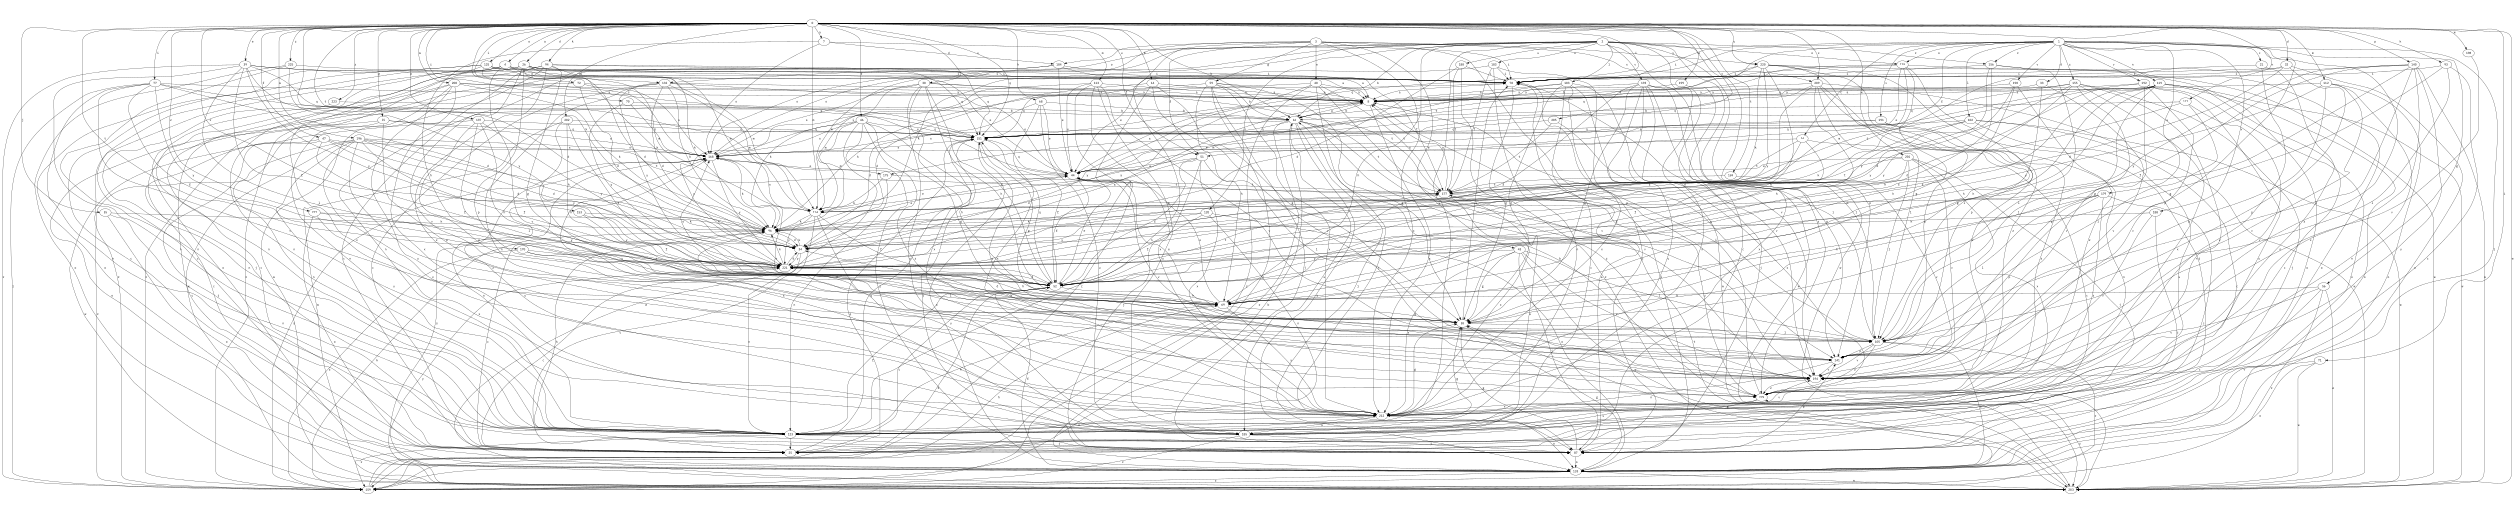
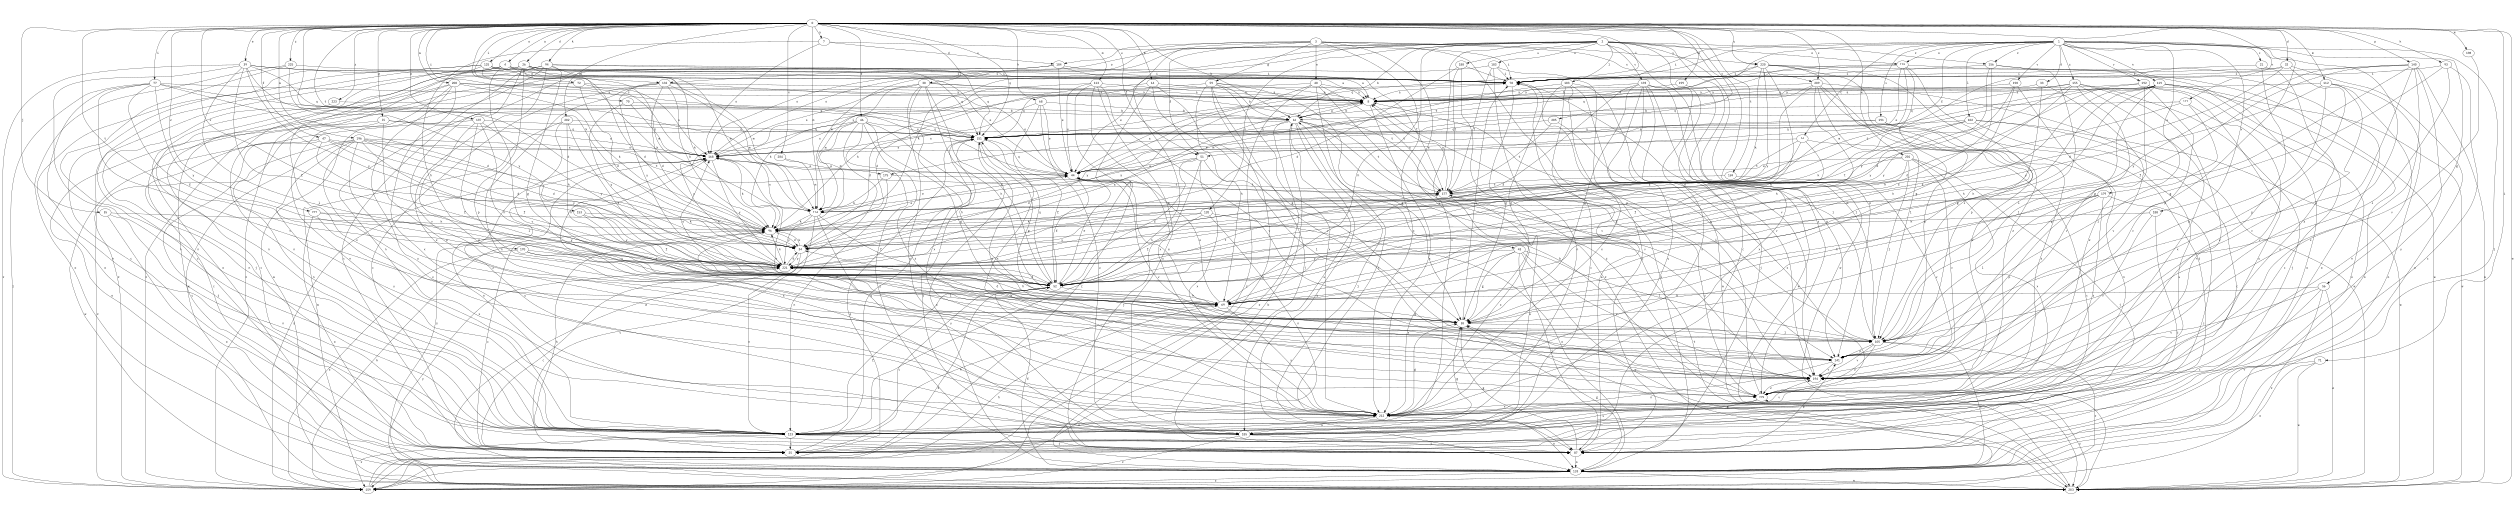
edge "103" -> "8": removed, label "a"
node "204": added
